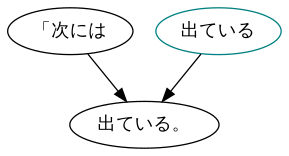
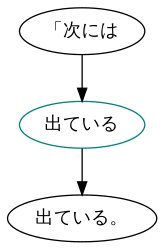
edge "「次には" -> "出ている。": now "「次には" -> "出ている"
